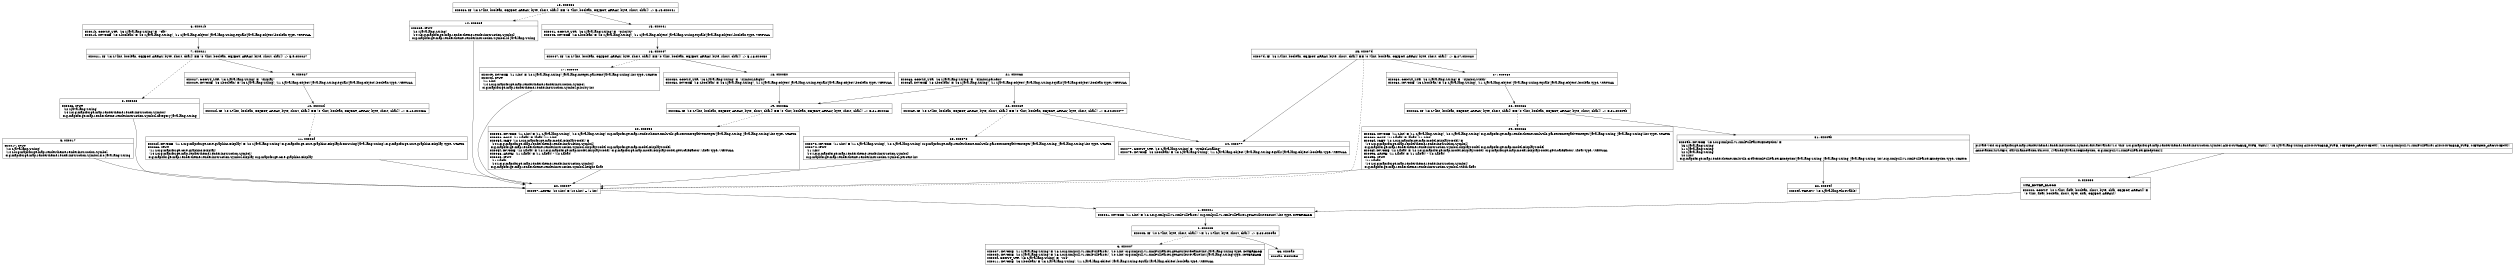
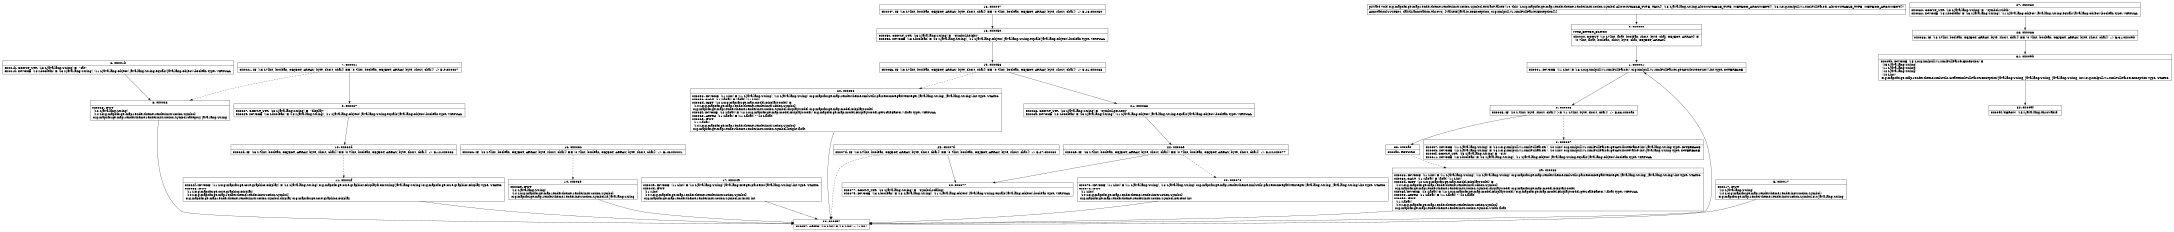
node "15: 0x0041": removed
edge "6: 0x001b" -> "7: 0x0021": now "6: 0x001b" -> "8: 0x0023"
edge "16: 0x0047" -> "17: 0x0049": removed
edge "25: 0x007d" -> "27: 0x0080": removed
edge "21: 0x0068" -> "19: 0x0056": reversed
edge "28: 0x0086" -> "29: 0x0088": now "33: 0x00a0" -> "29: 0x0088"
